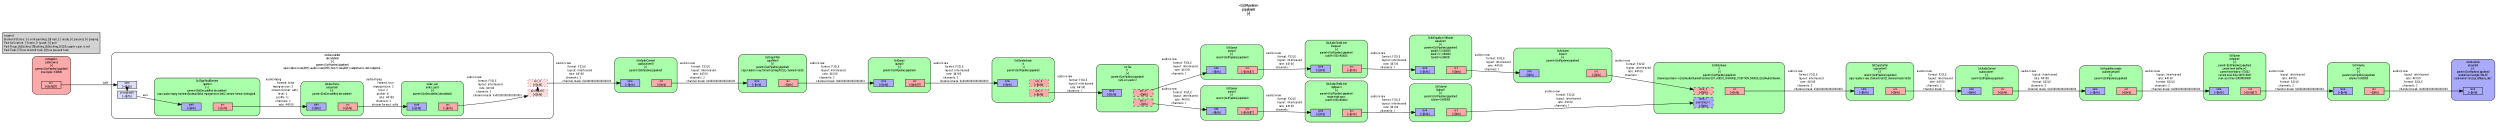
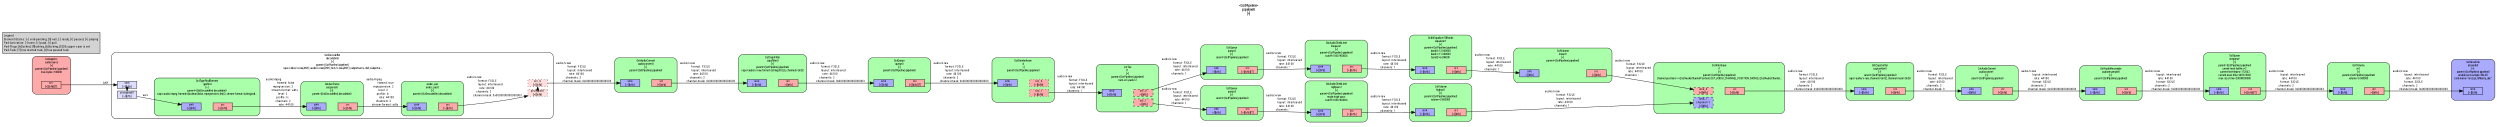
node "sink_1 pending=1 [>][bfb]": label "sink_1 pending=1 [>][bfb]" -> "sink_1 channel=1 [>][bfb]"
